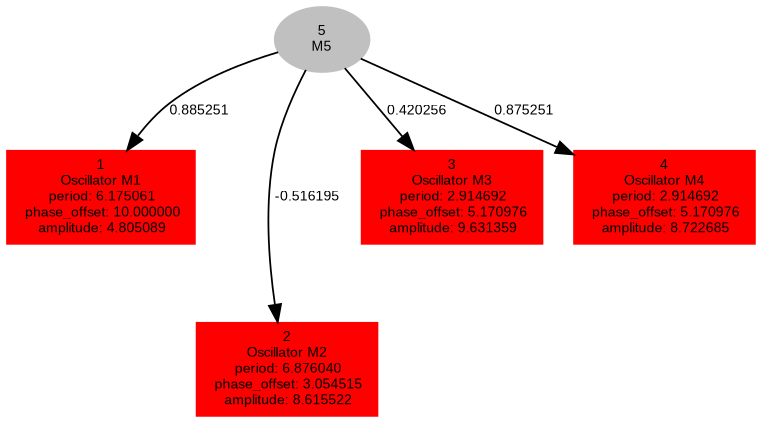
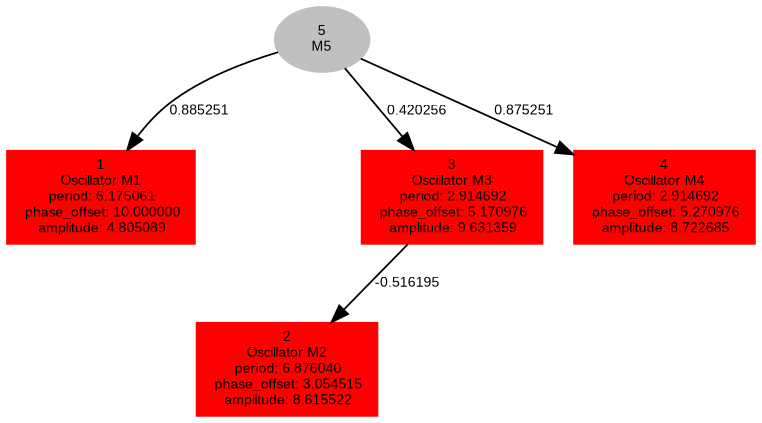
edge "5" -> "2": now "3" -> "2"
node "4": text "phase_offset: 5.170976" -> "phase_offset: 5.270976"
